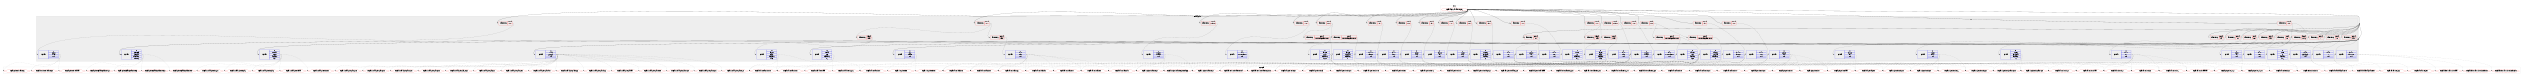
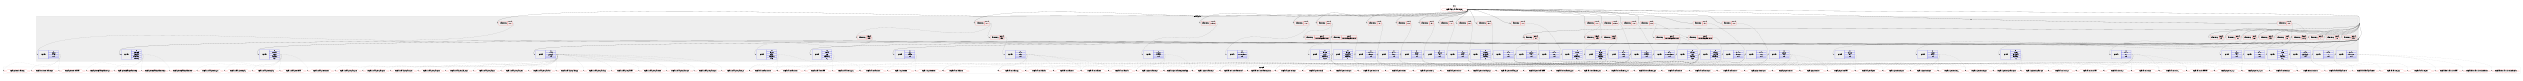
node "portage://dev-libs/libressl-2.8.3": removed
node "portage://elf-arch/bzip2-1.0.6-r11": label "portage://elf-arch/bzip2-1.0.6-r11" -> "portage://app-arch/bzip2-1.0.6-r11"
